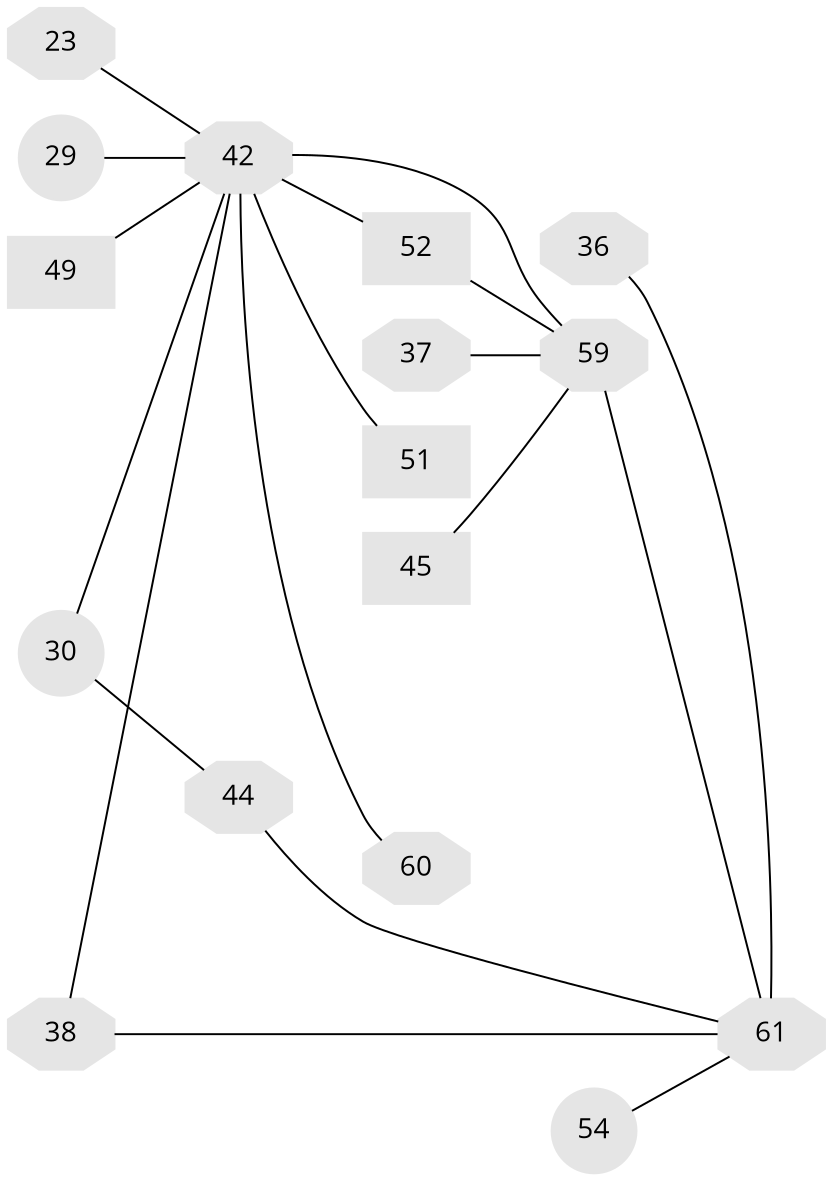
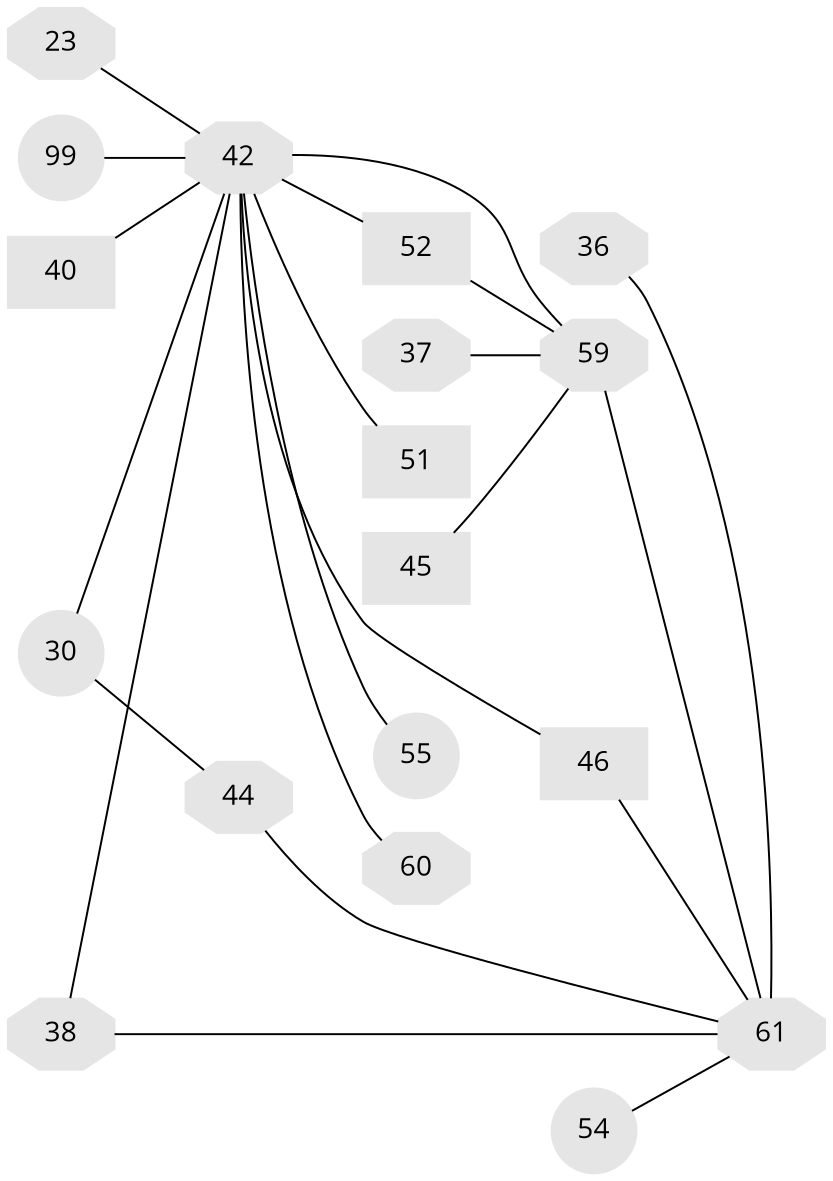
node "29": label "29" -> "99"
node "49": label "49" -> "40"
node "55": added
node "46": added
